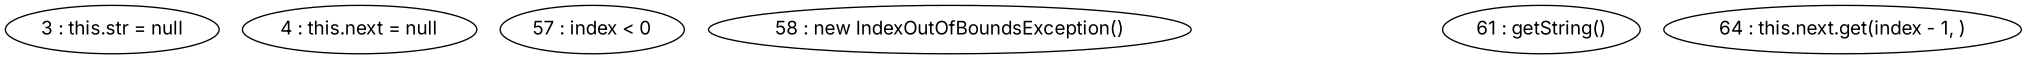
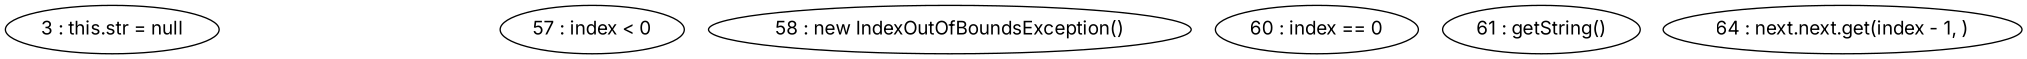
node "4 : this.next = null": removed
node "60 : index == 0": added
node "64 : this.next.get(index - 1, )": label "64 : this.next.get(index - 1, )" -> "64 : next.next.get(index - 1, )"
